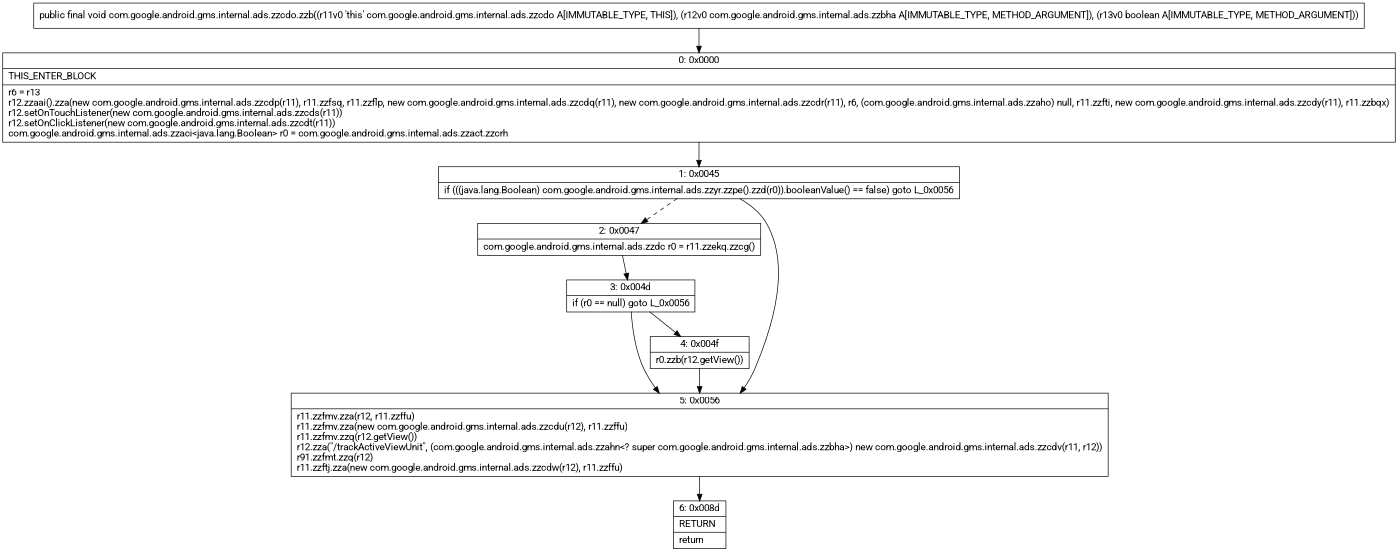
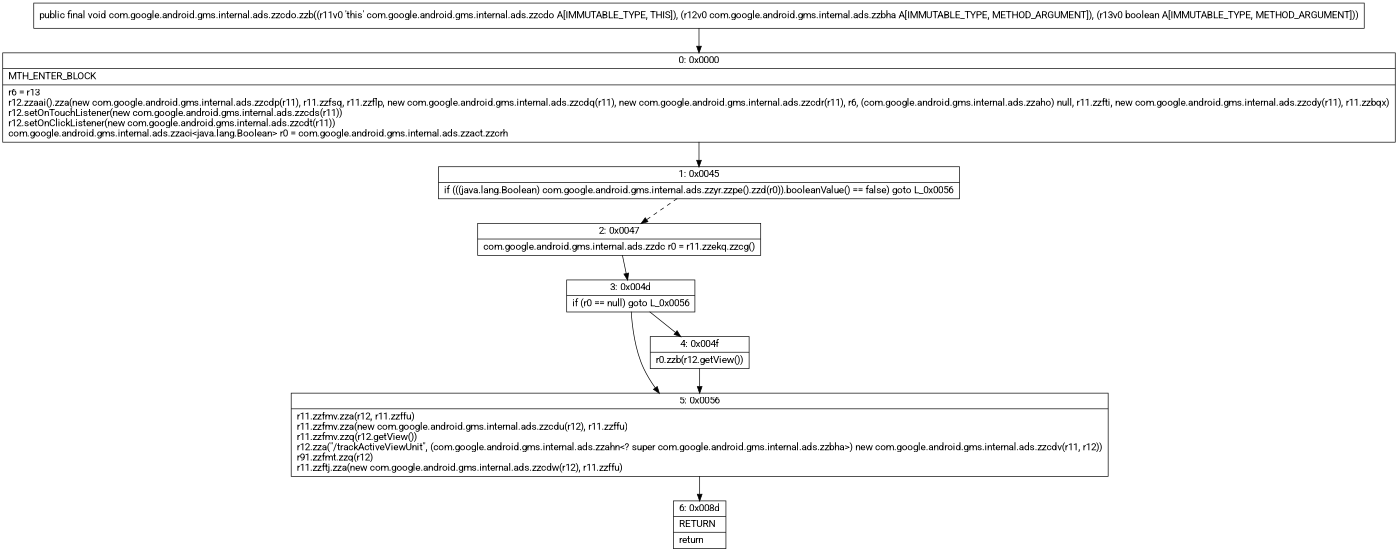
node "0: 0x0000": text "THIS_ENTER_BLOCK" -> "MTH_ENTER_BLOCK"
edge "1: 0x0045" -> "5: 0x0056": removed
